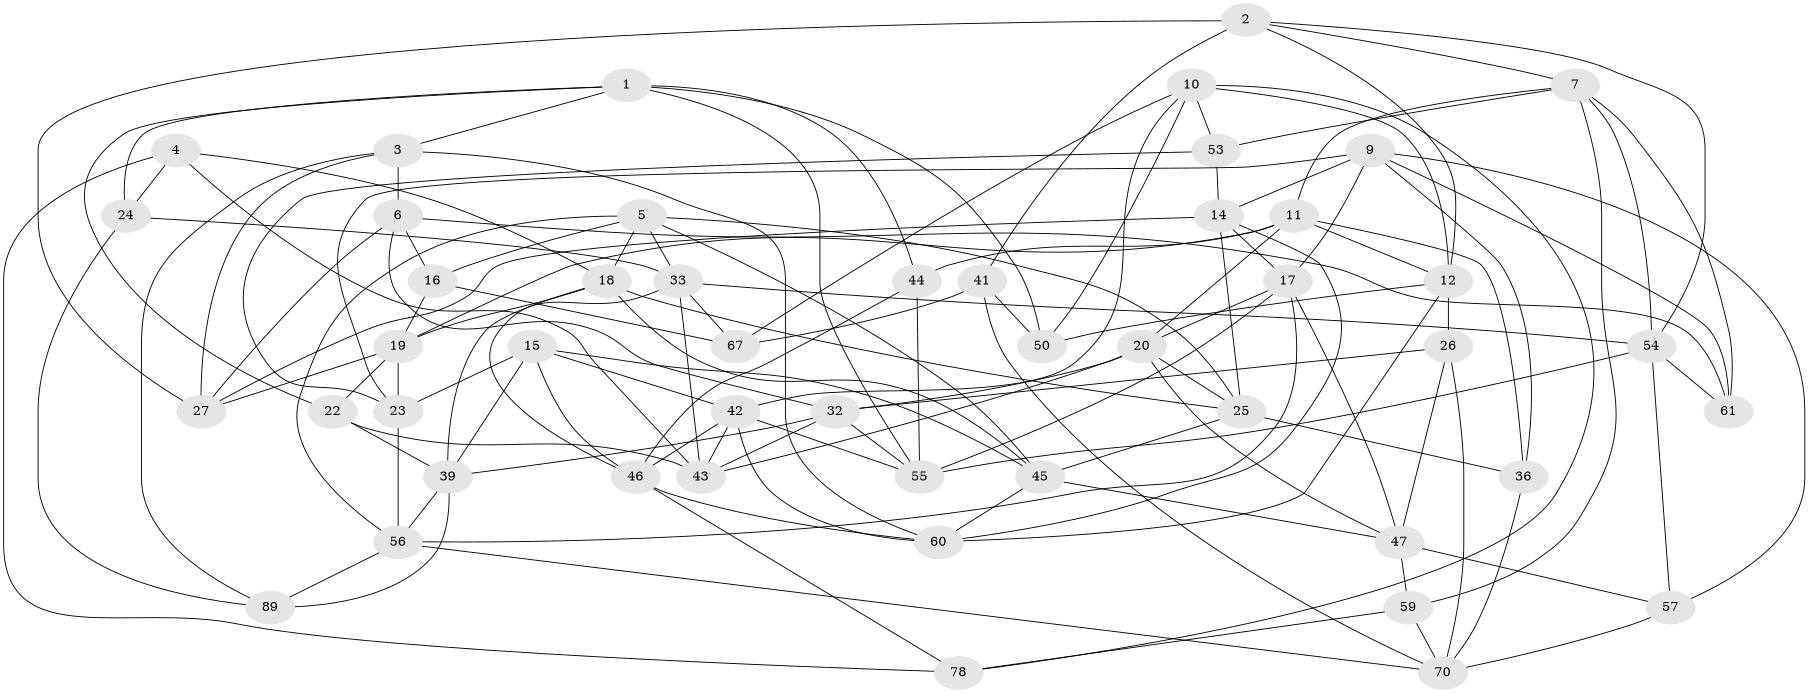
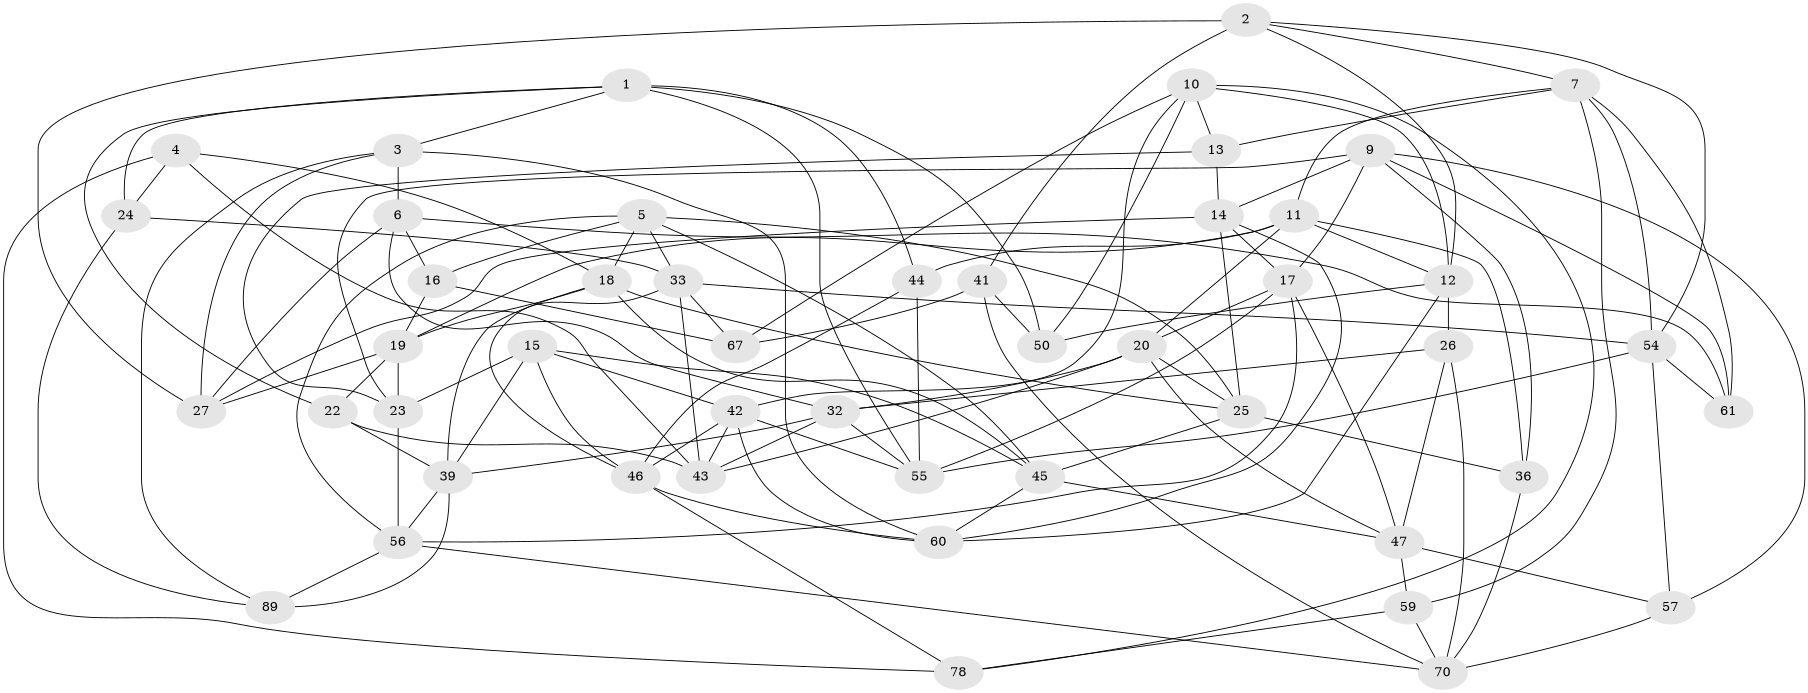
node "53": label "53" -> "13"
